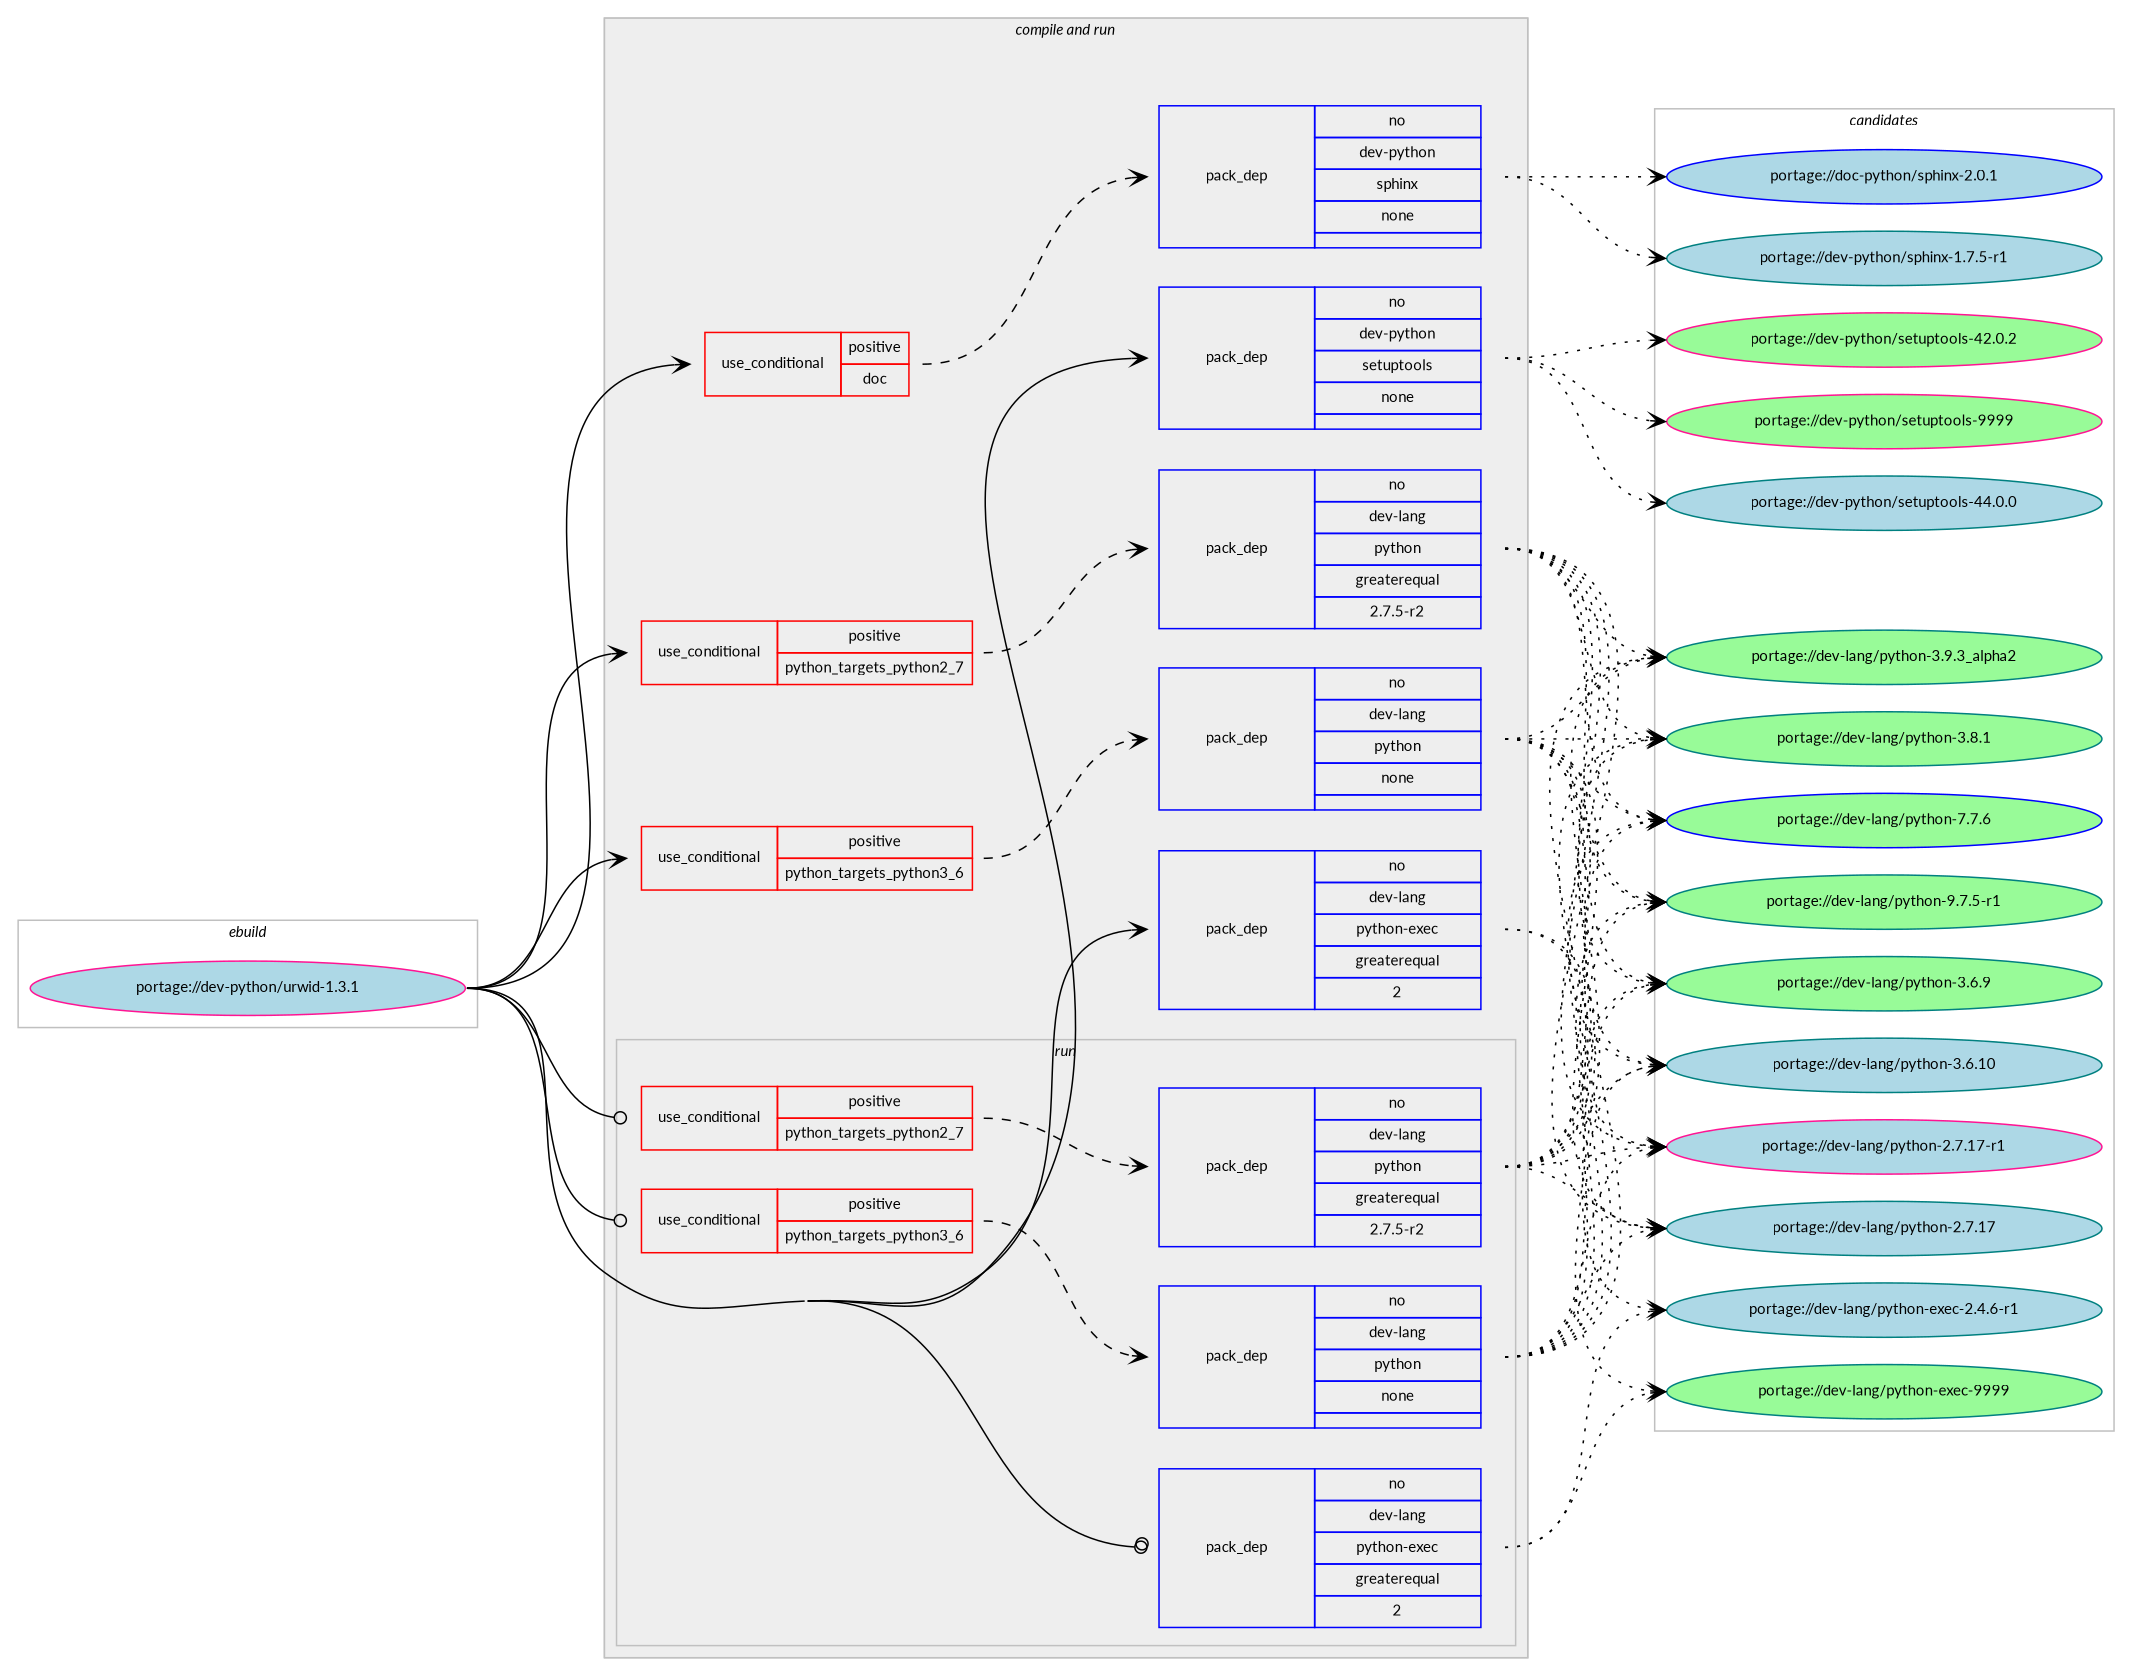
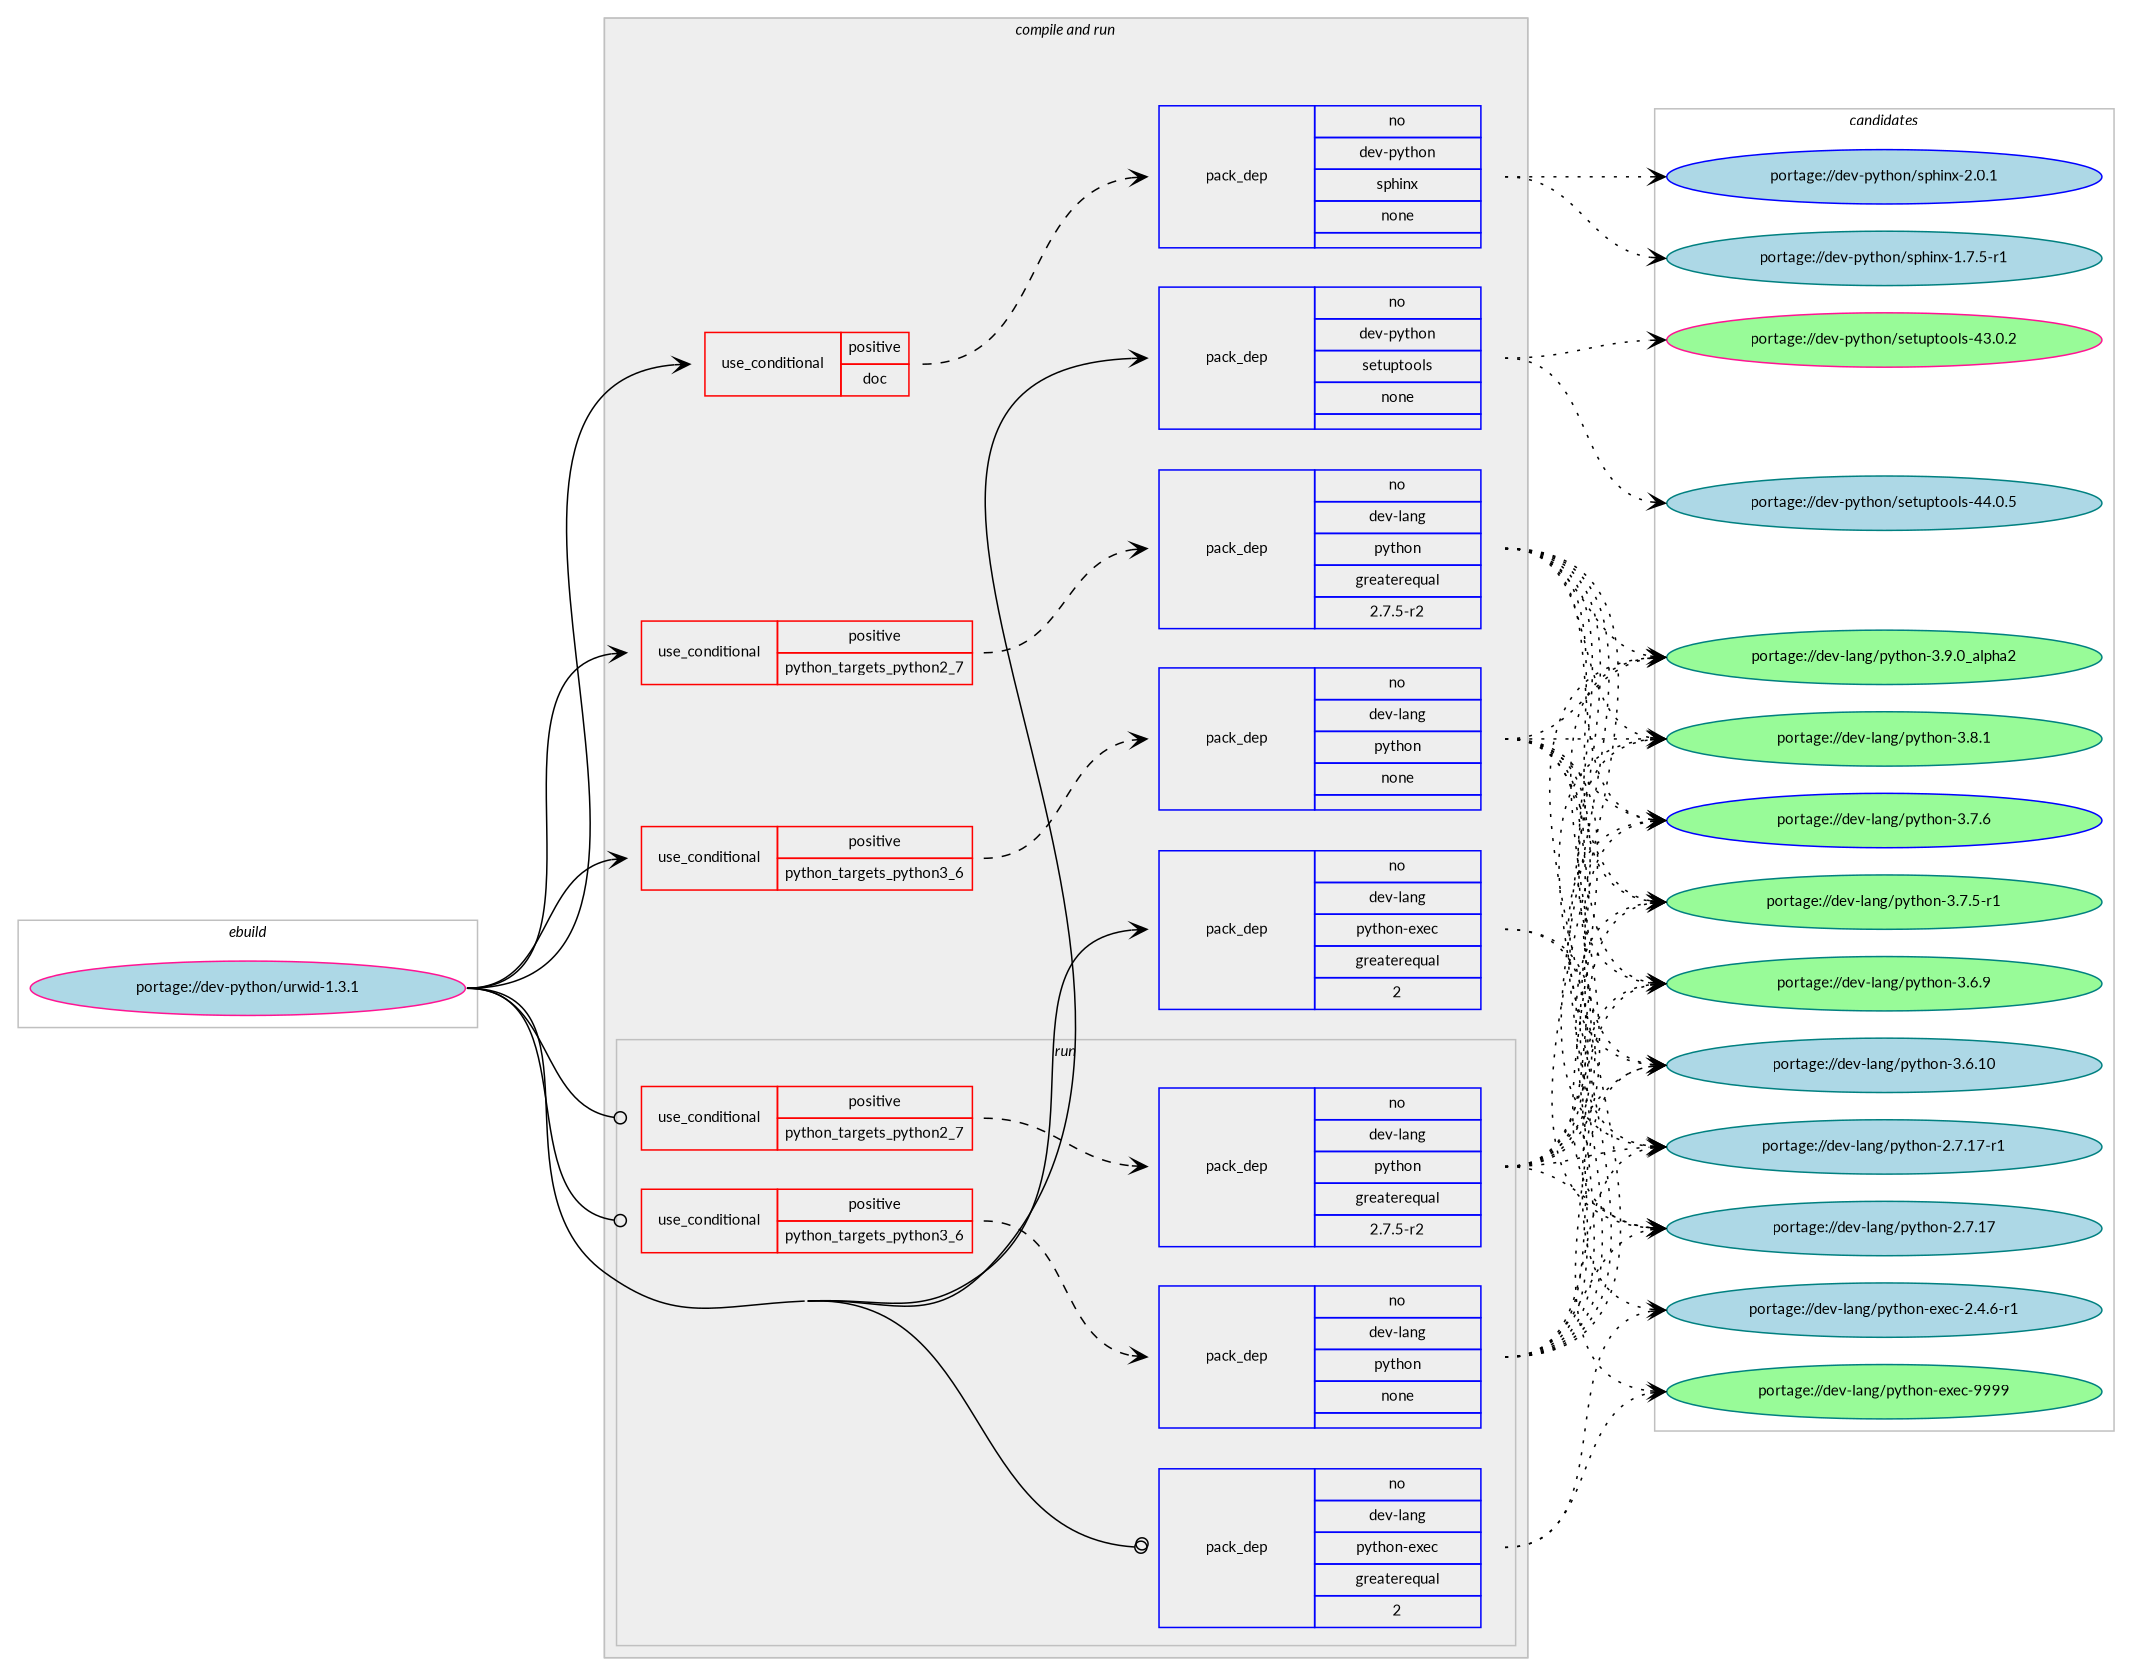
node "portage://doc-python/sphinx-2.0.1": label "portage://doc-python/sphinx-2.0.1" -> "portage://dev-python/sphinx-2.0.1"
node "portage://dev-python/setuptools-42.0.2": label "portage://dev-python/setuptools-42.0.2" -> "portage://dev-python/setuptools-43.0.2"
node "portage://dev-python/setuptools-9999": removed
node "portage://dev-python/setuptools-44.0.0": label "portage://dev-python/setuptools-44.0.0" -> "portage://dev-python/setuptools-44.0.5"
node "portage://dev-lang/python-3.9.3_alpha2": label "portage://dev-lang/python-3.9.3_alpha2" -> "portage://dev-lang/python-3.9.0_alpha2"
node "portage://dev-lang/python-7.7.6": label "portage://dev-lang/python-7.7.6" -> "portage://dev-lang/python-3.7.6"
node "portage://dev-lang/python-9.7.5-r1": label "portage://dev-lang/python-9.7.5-r1" -> "portage://dev-lang/python-3.7.5-r1"
node "portage://dev-lang/python-2.7.17-r1": color deeppink -> teal
